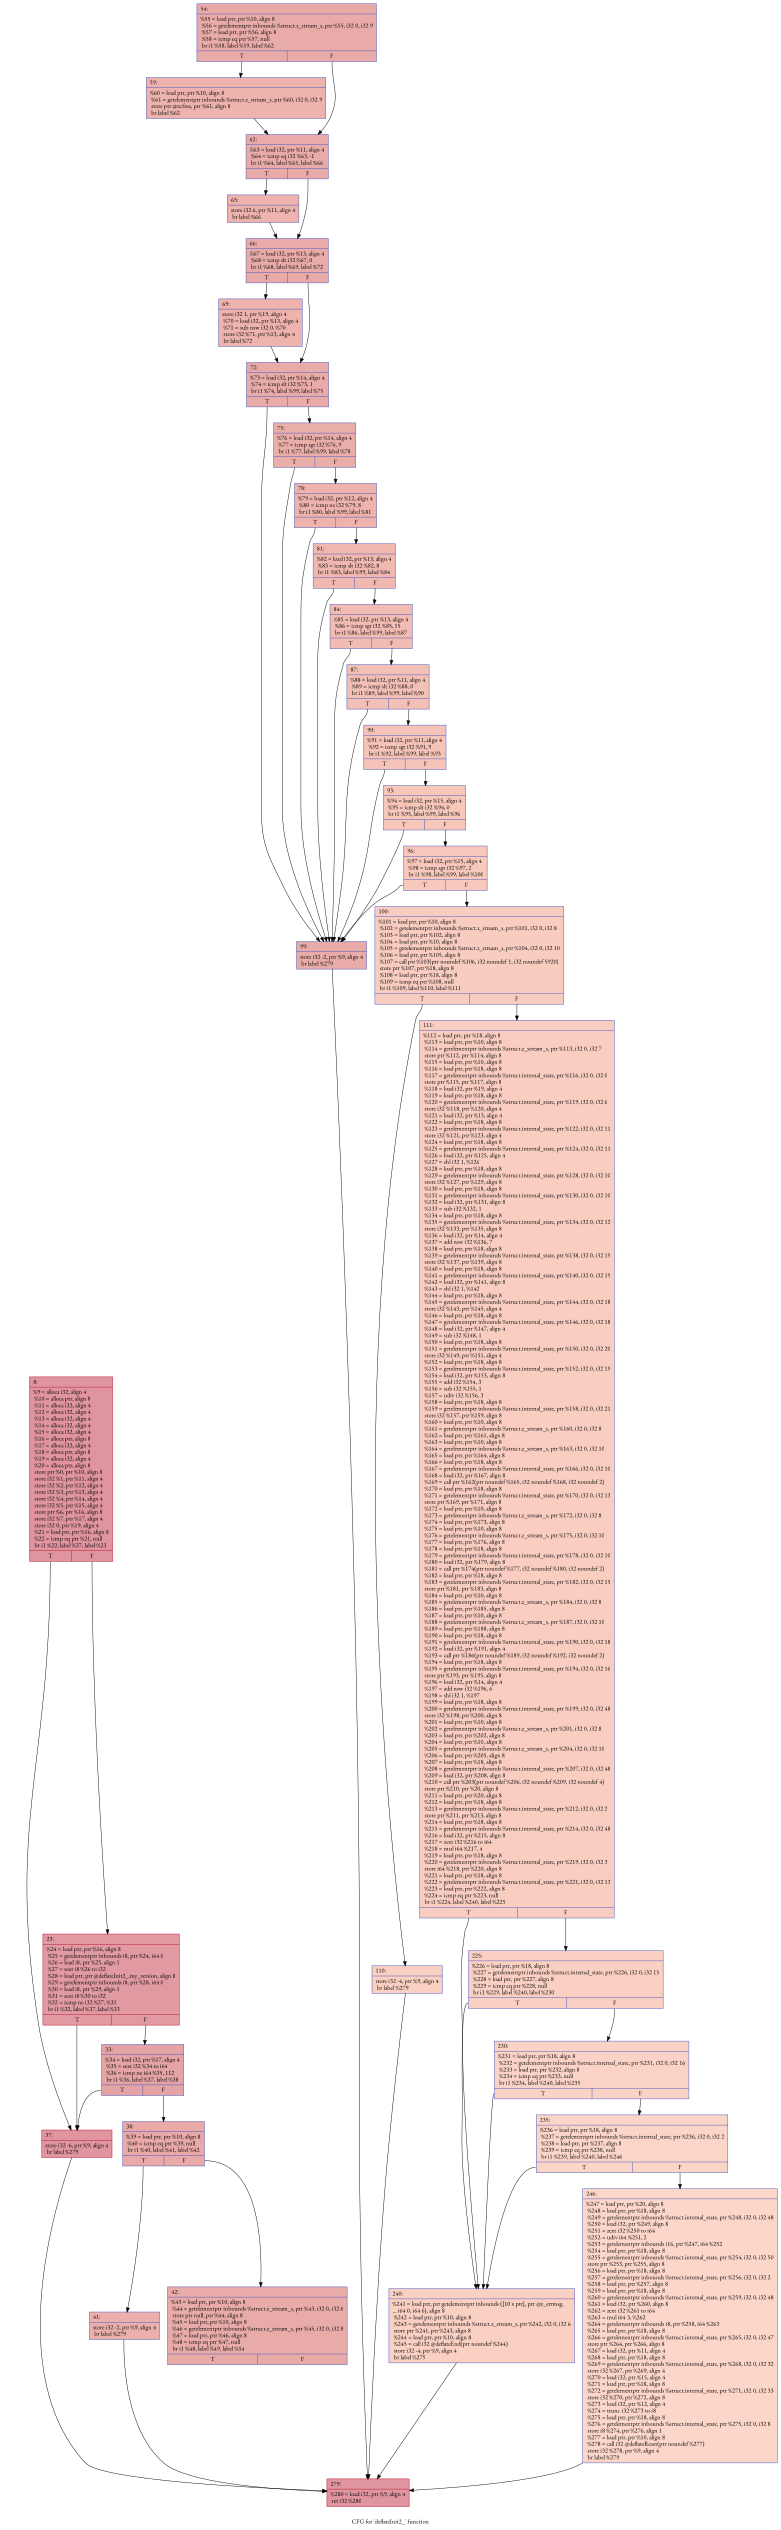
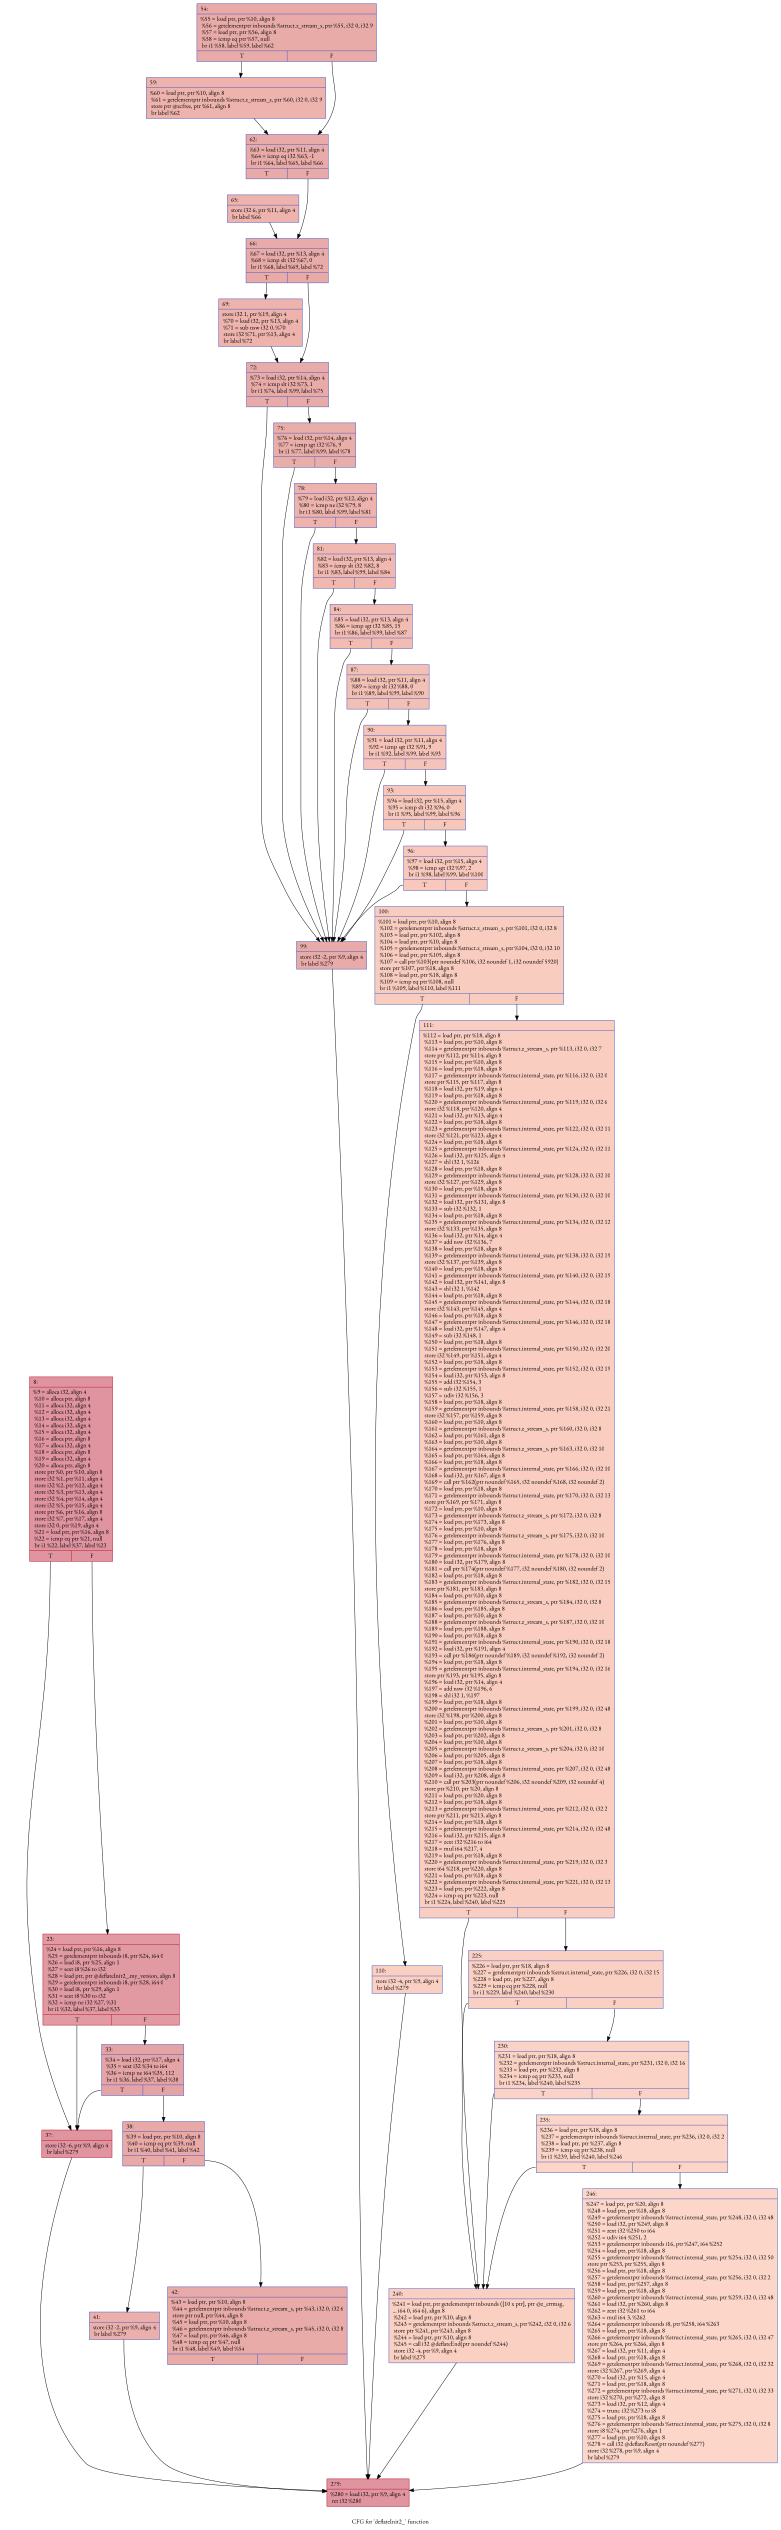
edge "62:" -> "65:": removed
